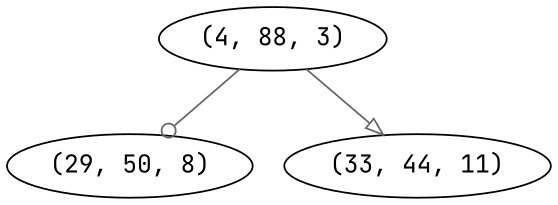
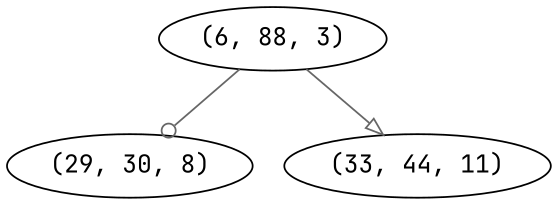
node "(4, 88, 3)": label "(4, 88, 3)" -> "(6, 88, 3)"
node "(29, 50, 8)": label "(29, 50, 8)" -> "(29, 30, 8)"
